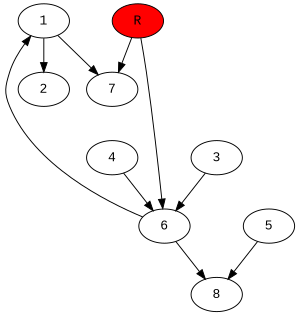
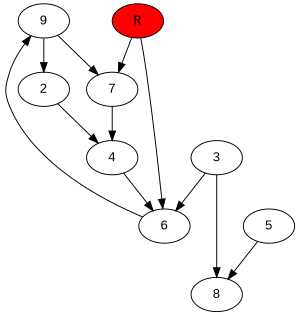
node "1": label "1" -> "9"
edge "7" -> "4": added
edge "2" -> "4": added
edge "6" -> "8": now "3" -> "8"
